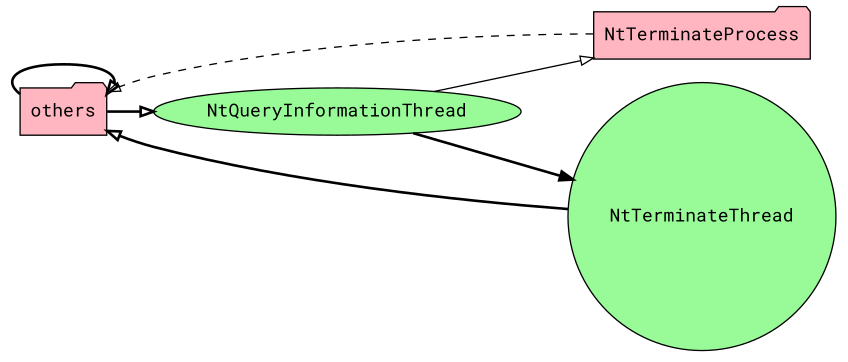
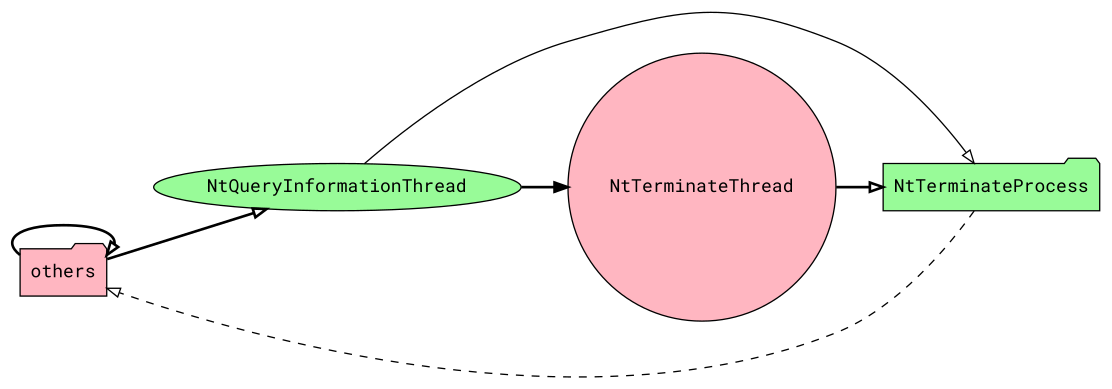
node "NtTerminateProcess": fillcolor lightpink -> palegreen
edge "NtTerminateThread" -> "others": now "NtTerminateThread" -> "NtTerminateProcess"
node "NtTerminateThread": fillcolor palegreen -> lightpink
